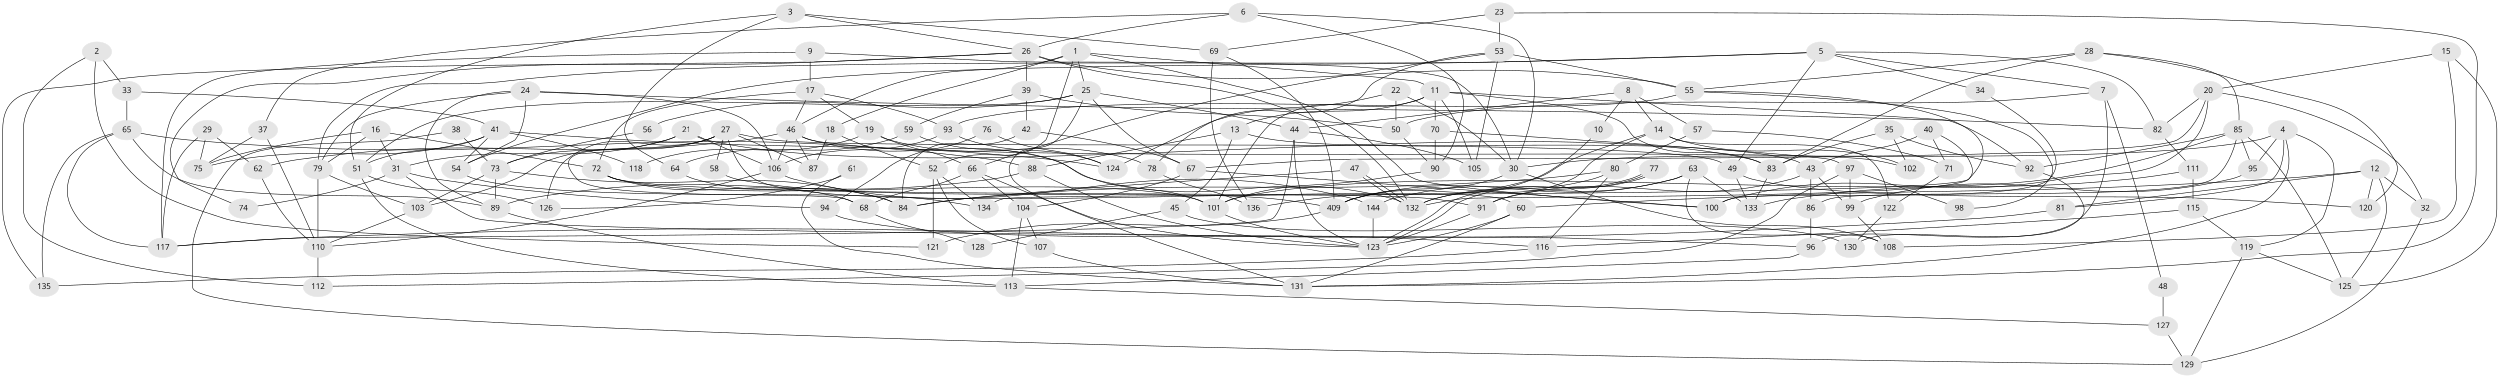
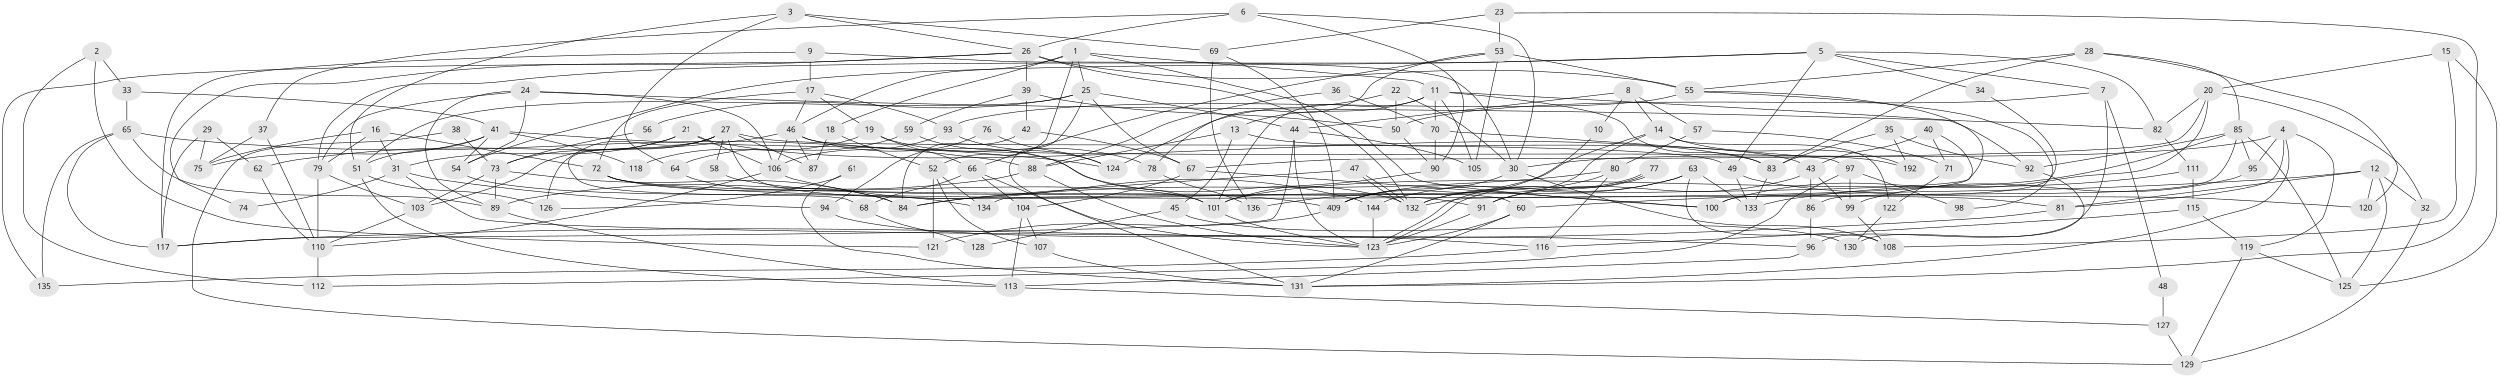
node "36": added
node "102": label "102" -> "192"
edge "72" -- "68": now "72" -- "81"
